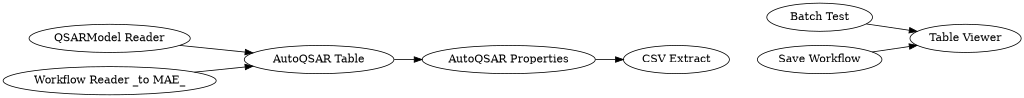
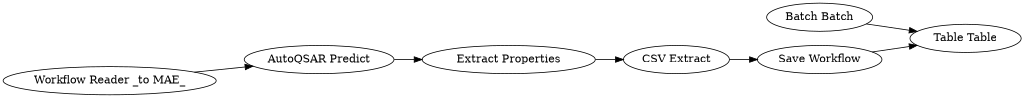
node "Batch Test": label "Batch Test" -> "Batch Batch"
node "QSARModel Reader": removed
node "Table Viewer": label "Table Viewer" -> "Table Table"
node "AutoQSAR Table": label "AutoQSAR Table" -> "AutoQSAR Predict"
node "AutoQSAR Properties": label "AutoQSAR Properties" -> "Extract Properties"
edge "CSV Extract" -> "Save Workflow": added
